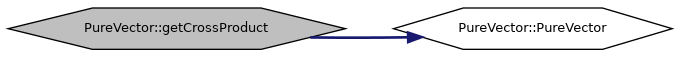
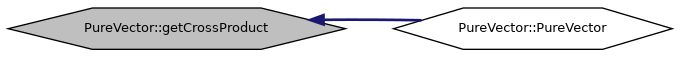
edge "PureVector::getCrossProduct" -> "PureVector::PureVector": reversed
